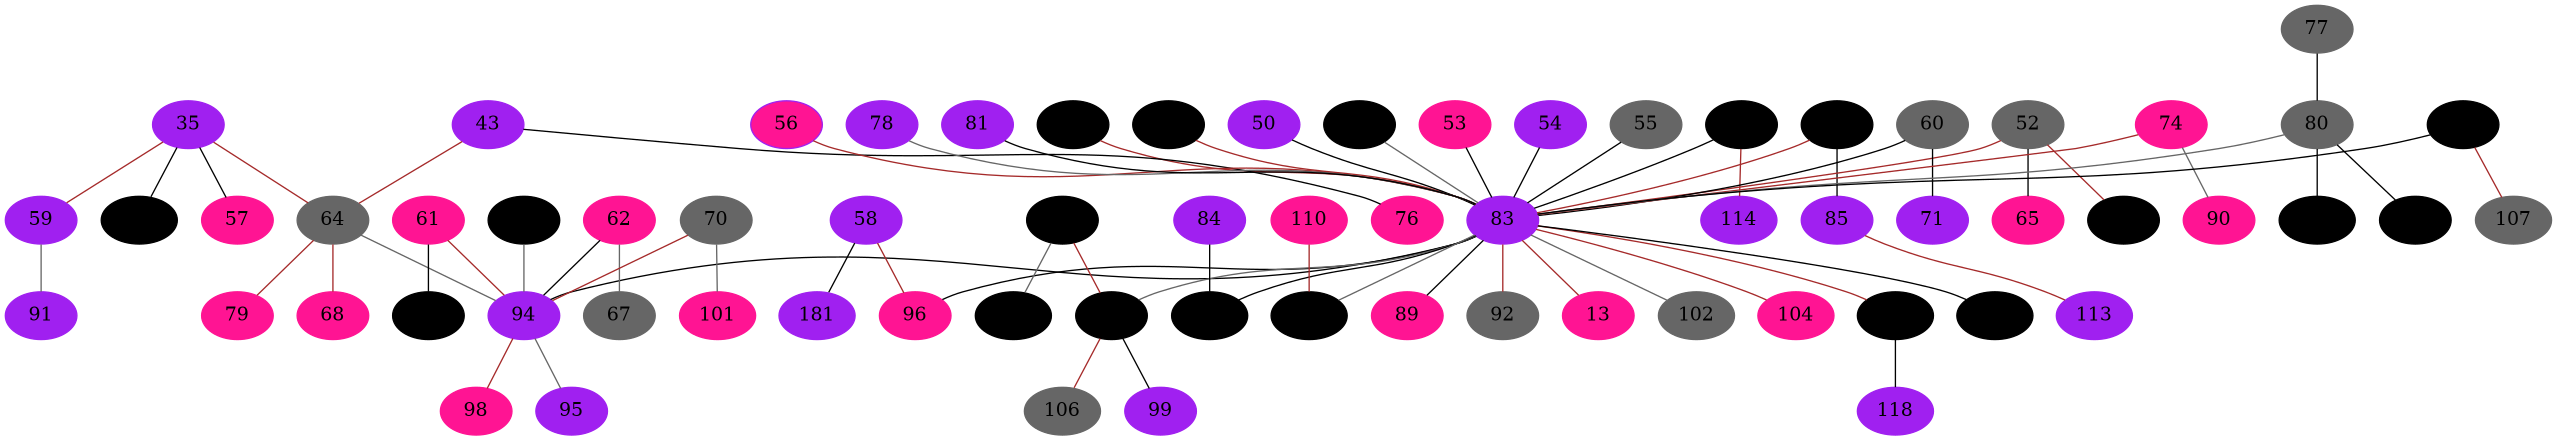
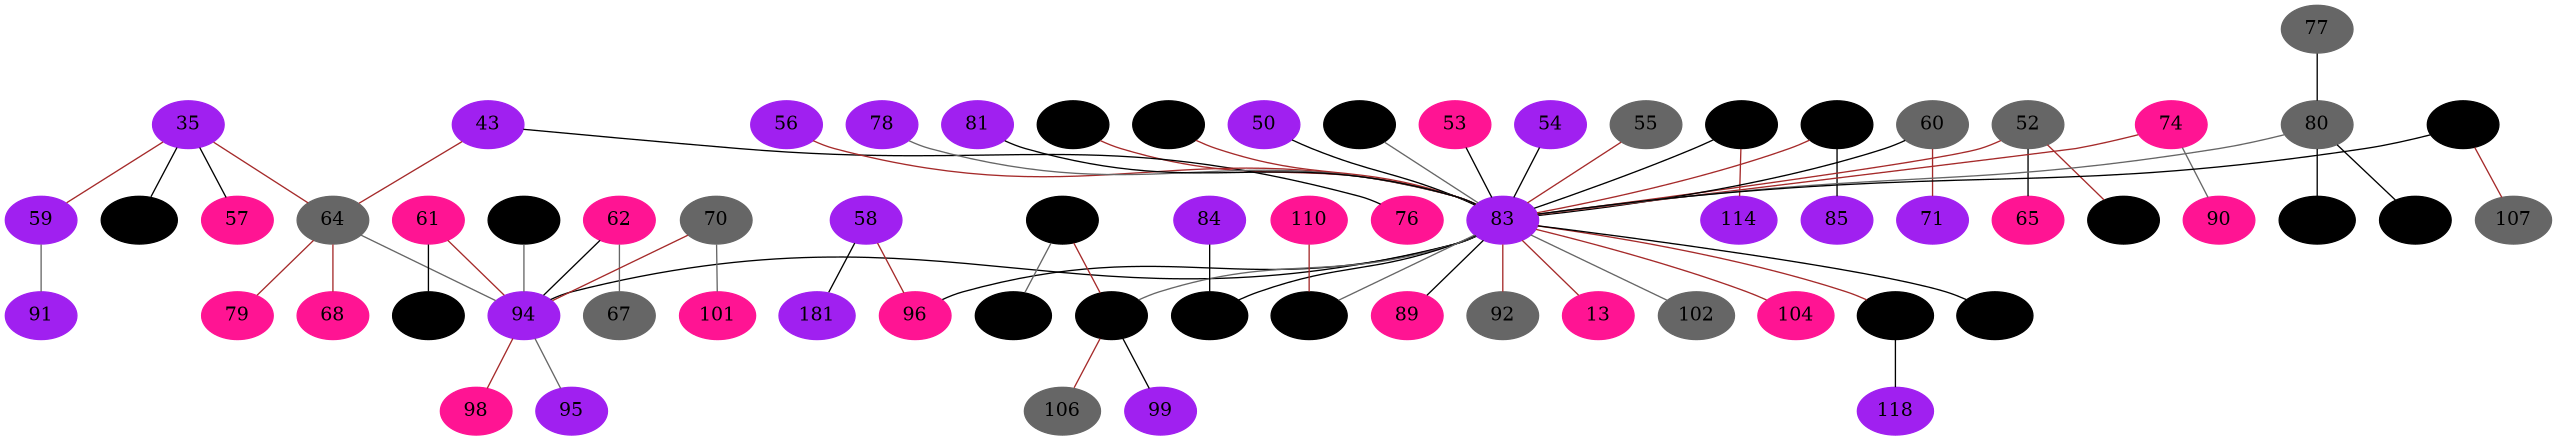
node "56": fillcolor deeppink -> purple
edge "55" -- "83": color black -> brown
edge "60" -- "71": color black -> brown
node "113": removed
